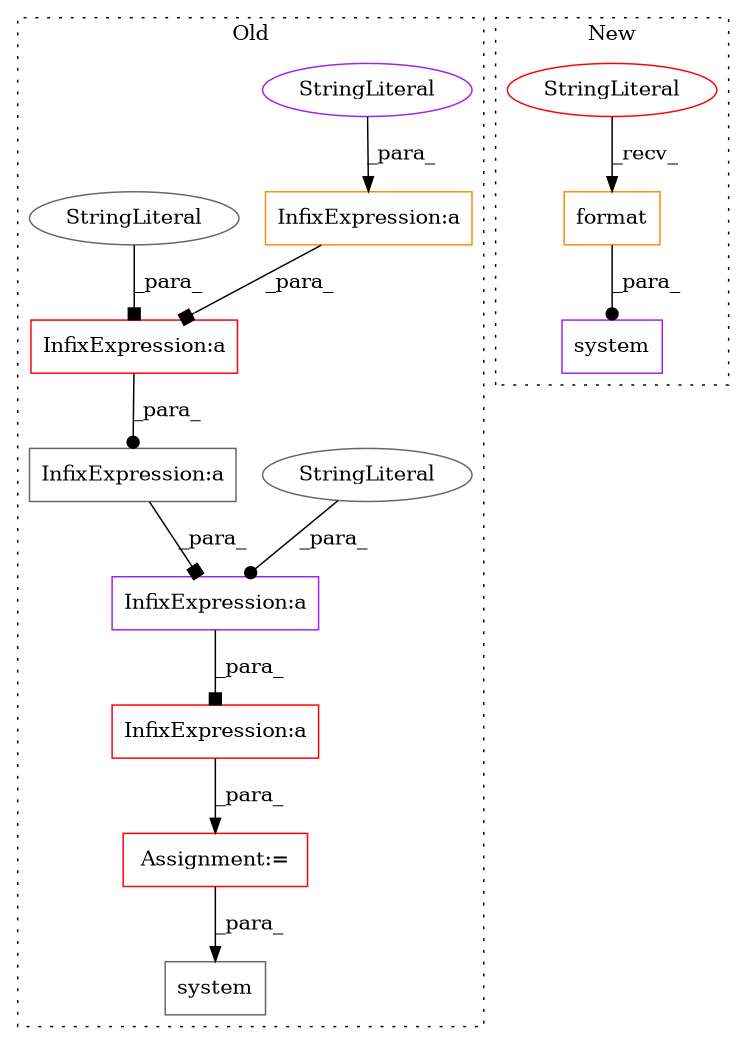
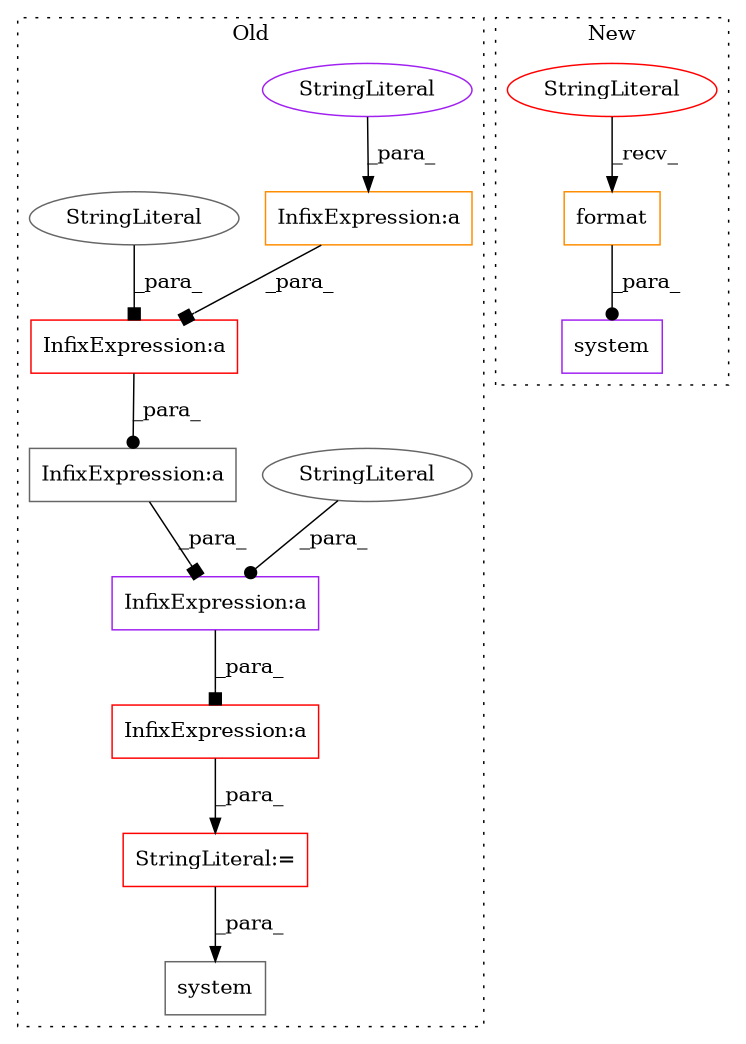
node "Assignment:=": label "Assignment:=" -> "StringLiteral:="
